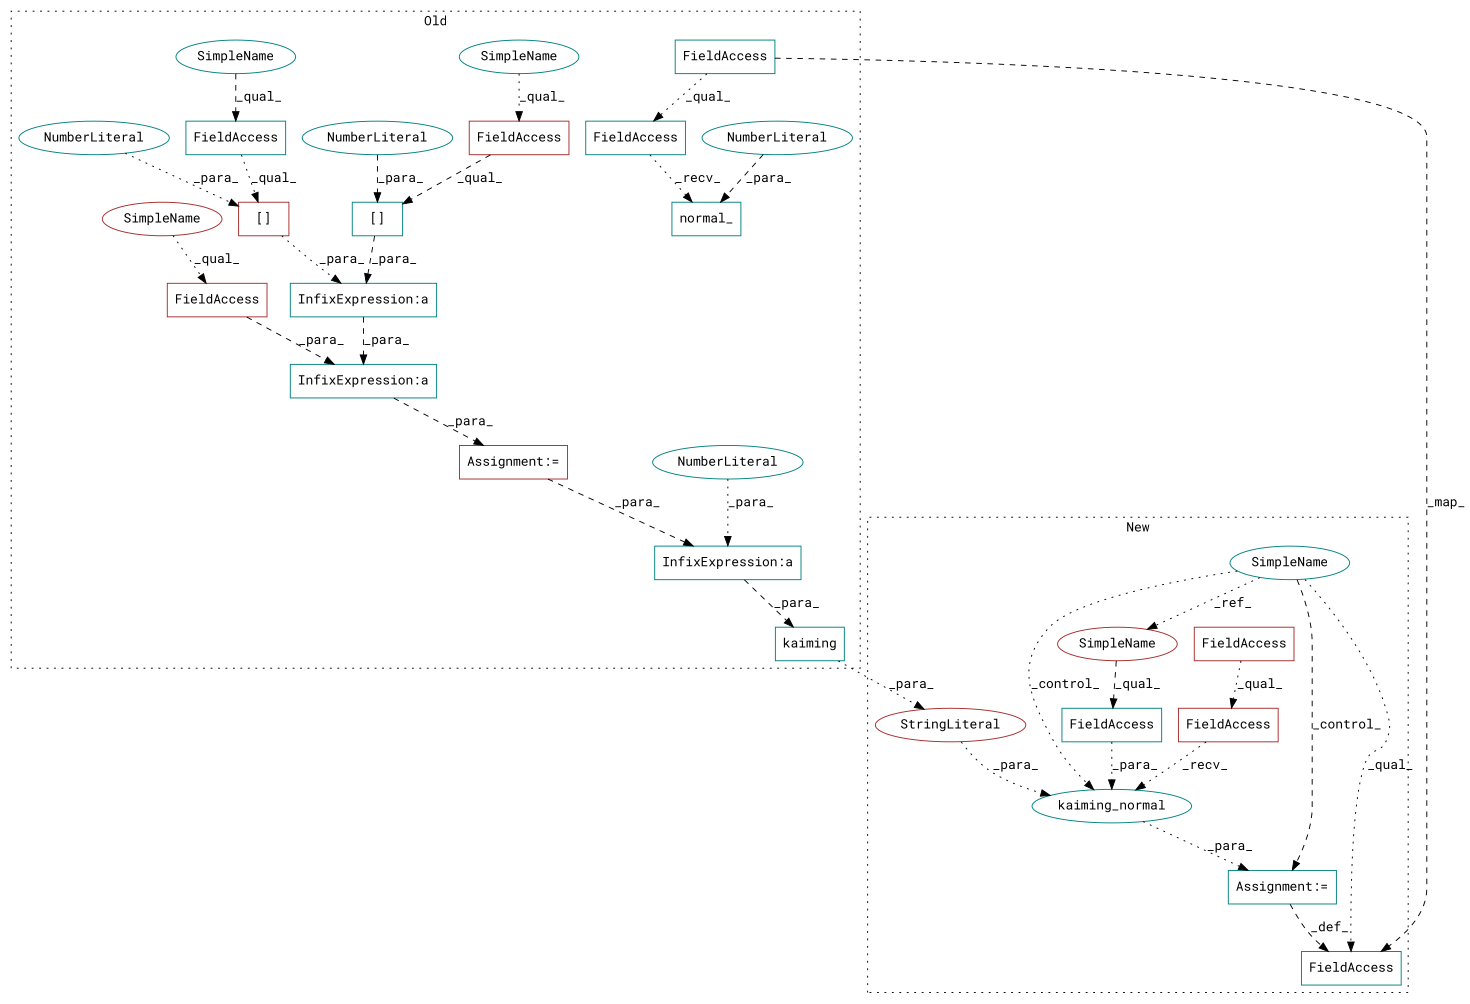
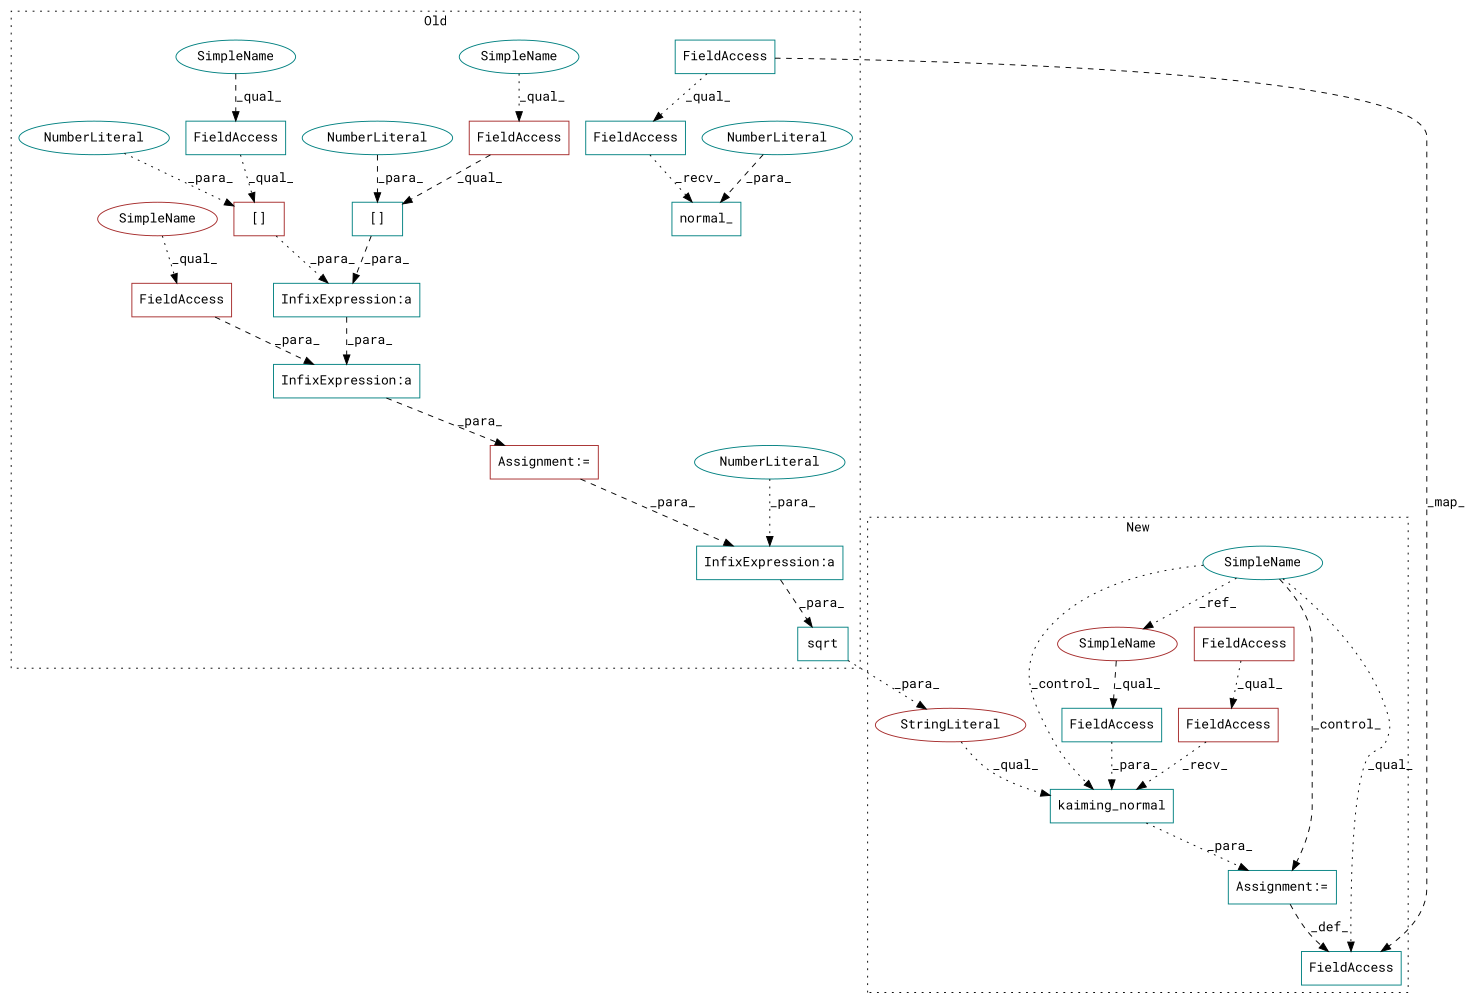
node "kaiming": label "kaiming" -> "sqrt"
edge "StringLiteral" -> "kaiming_normal": label "_para_" -> "_qual_"
node "kaiming_normal": shape ellipse -> box
